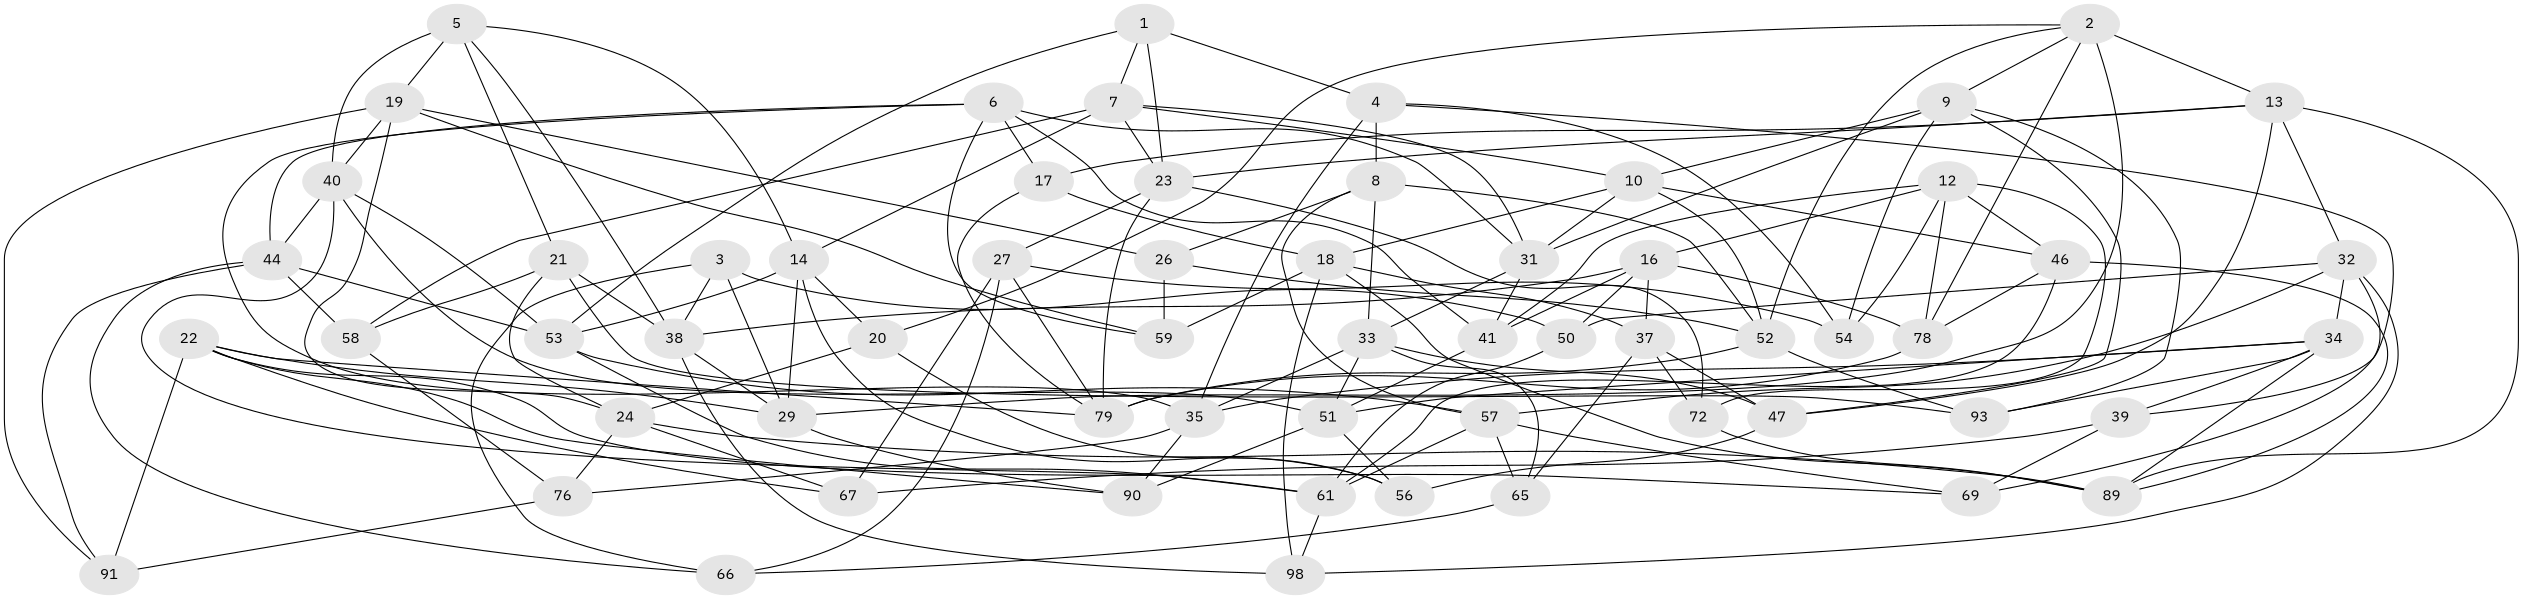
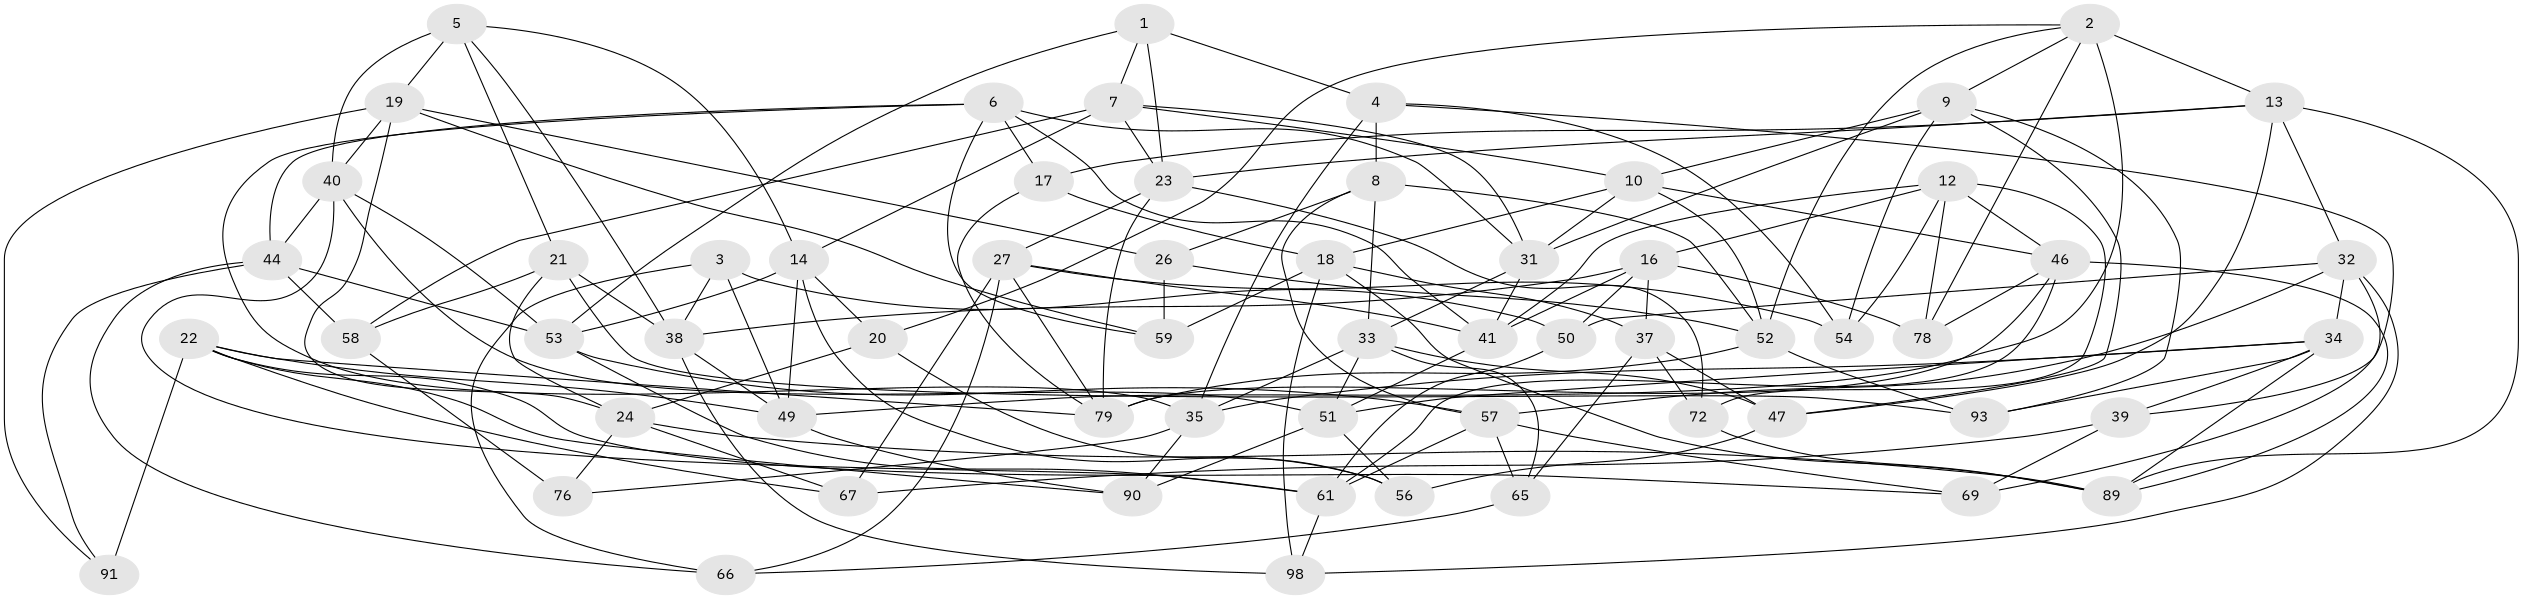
edge "27" -- "41": added
edge "78" -- "79": now "46" -- "79"
node "29": label "29" -> "49"
edge "76" -- "91": removed
